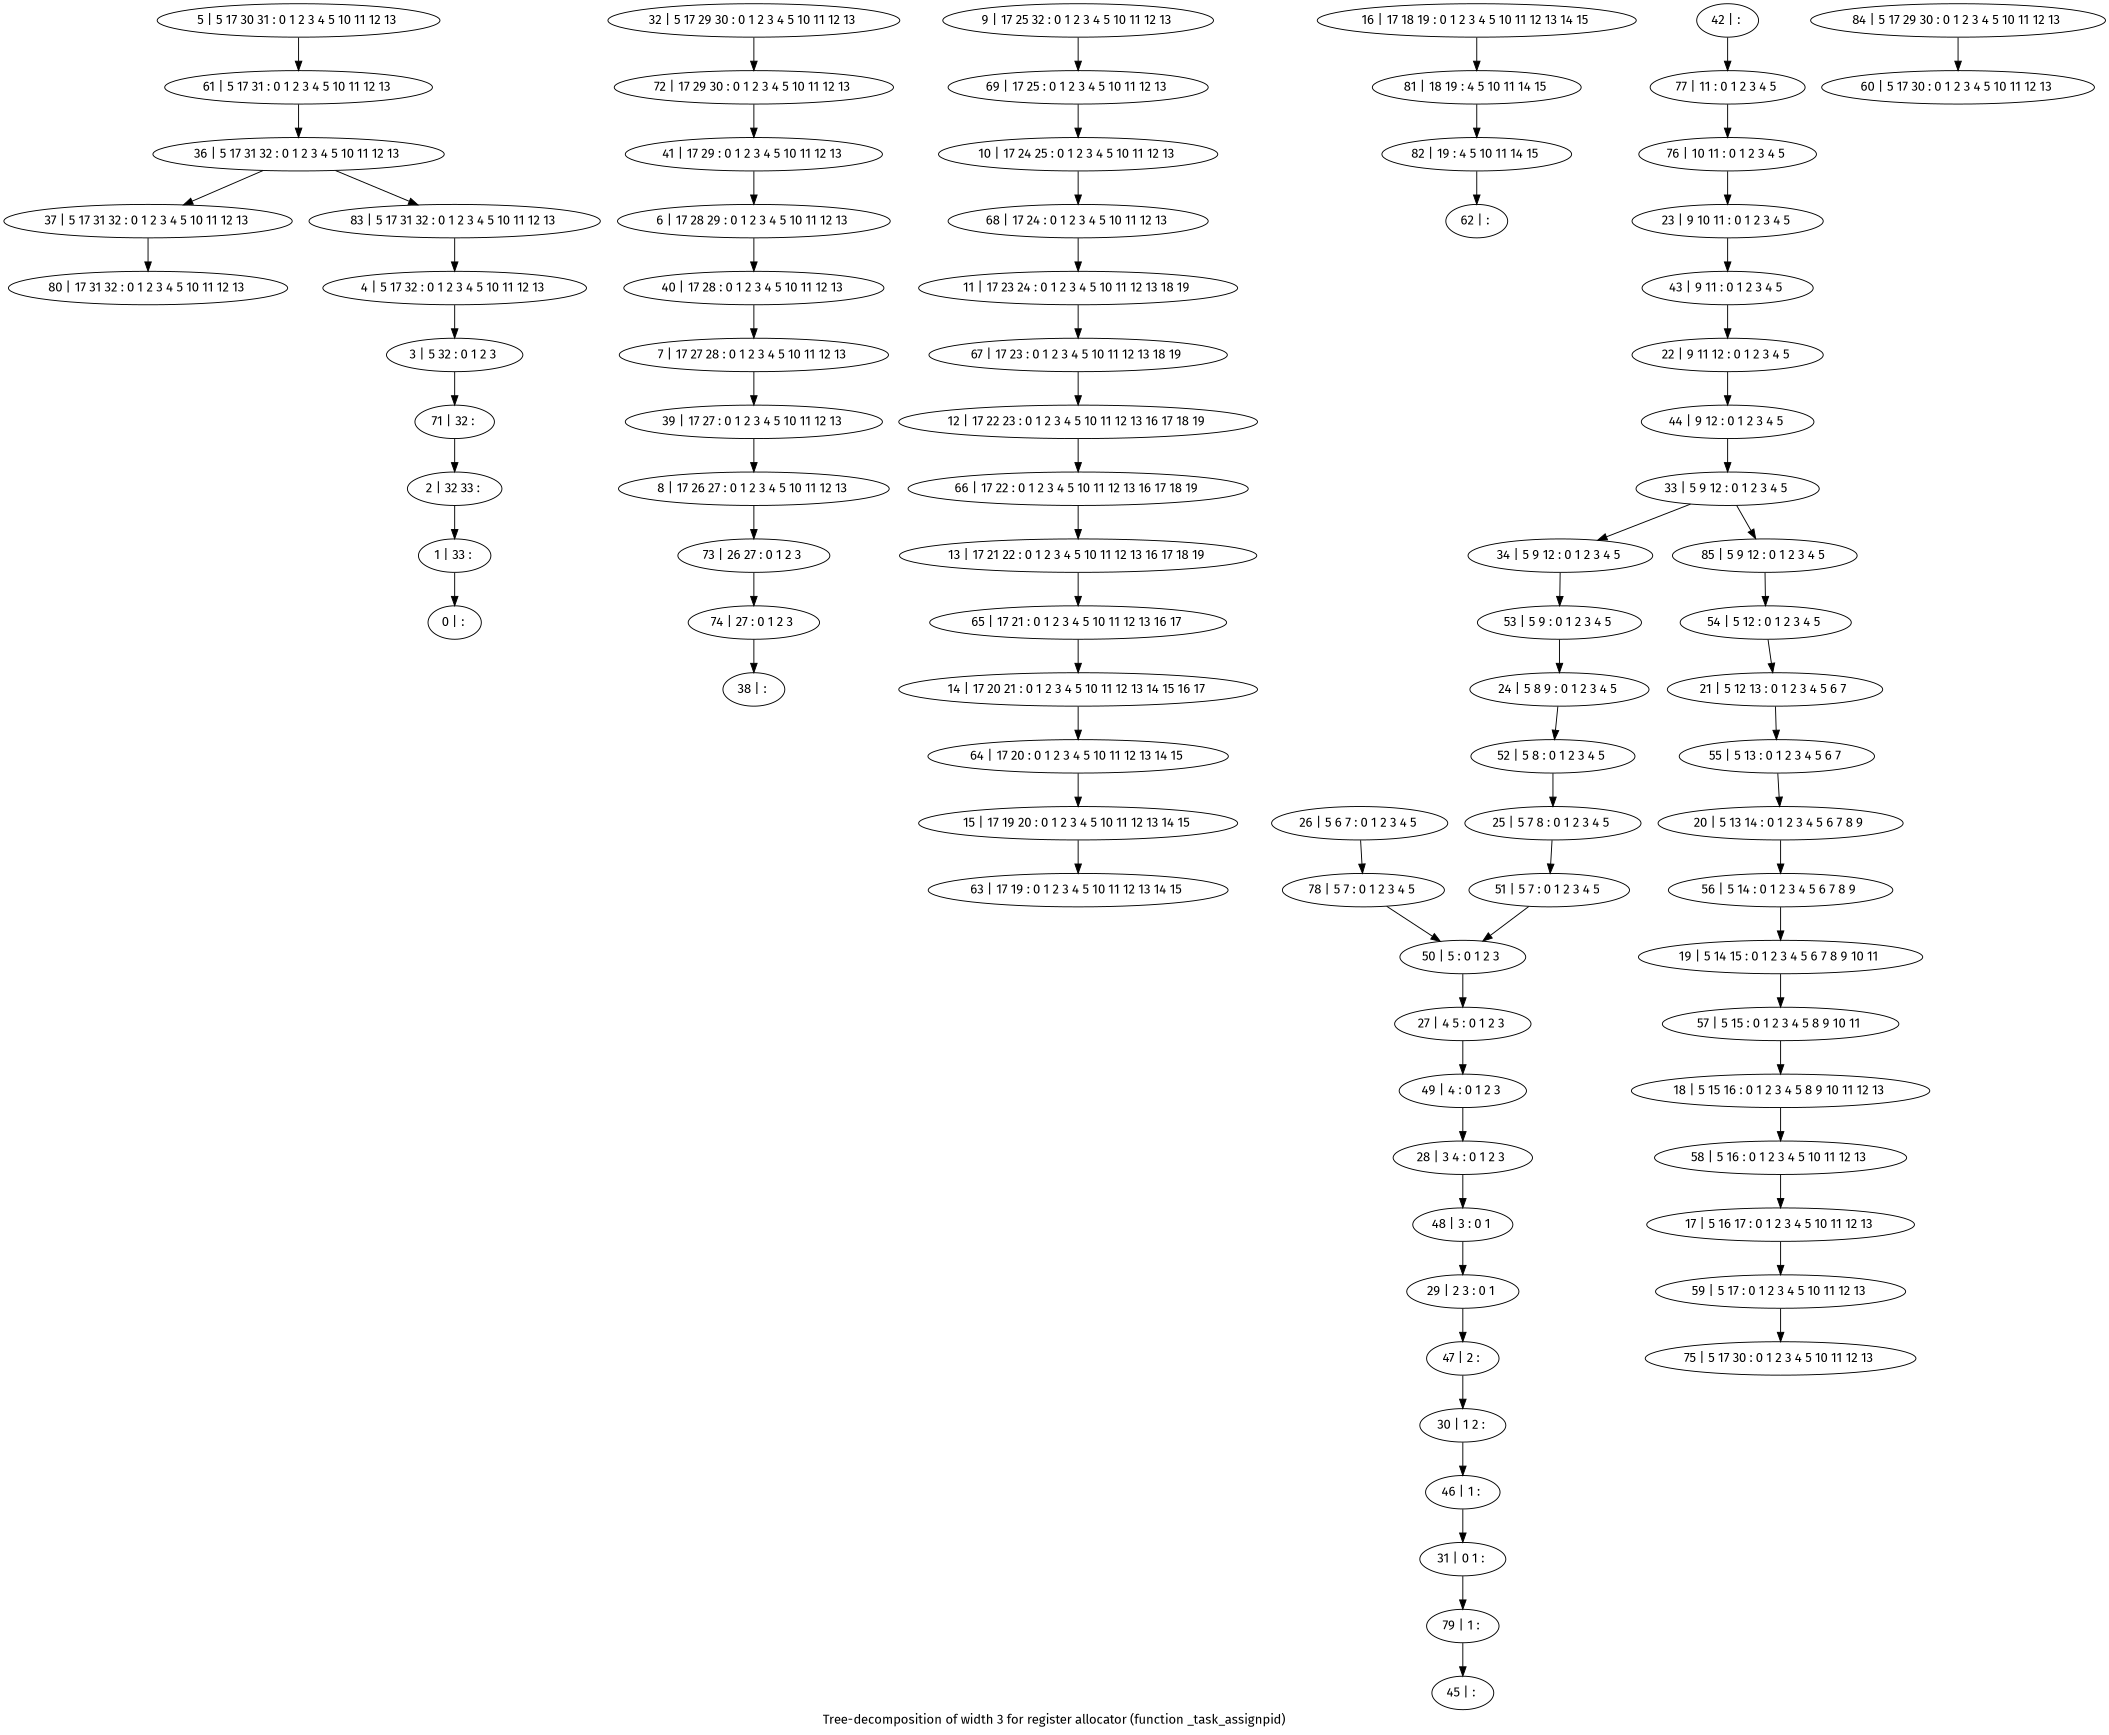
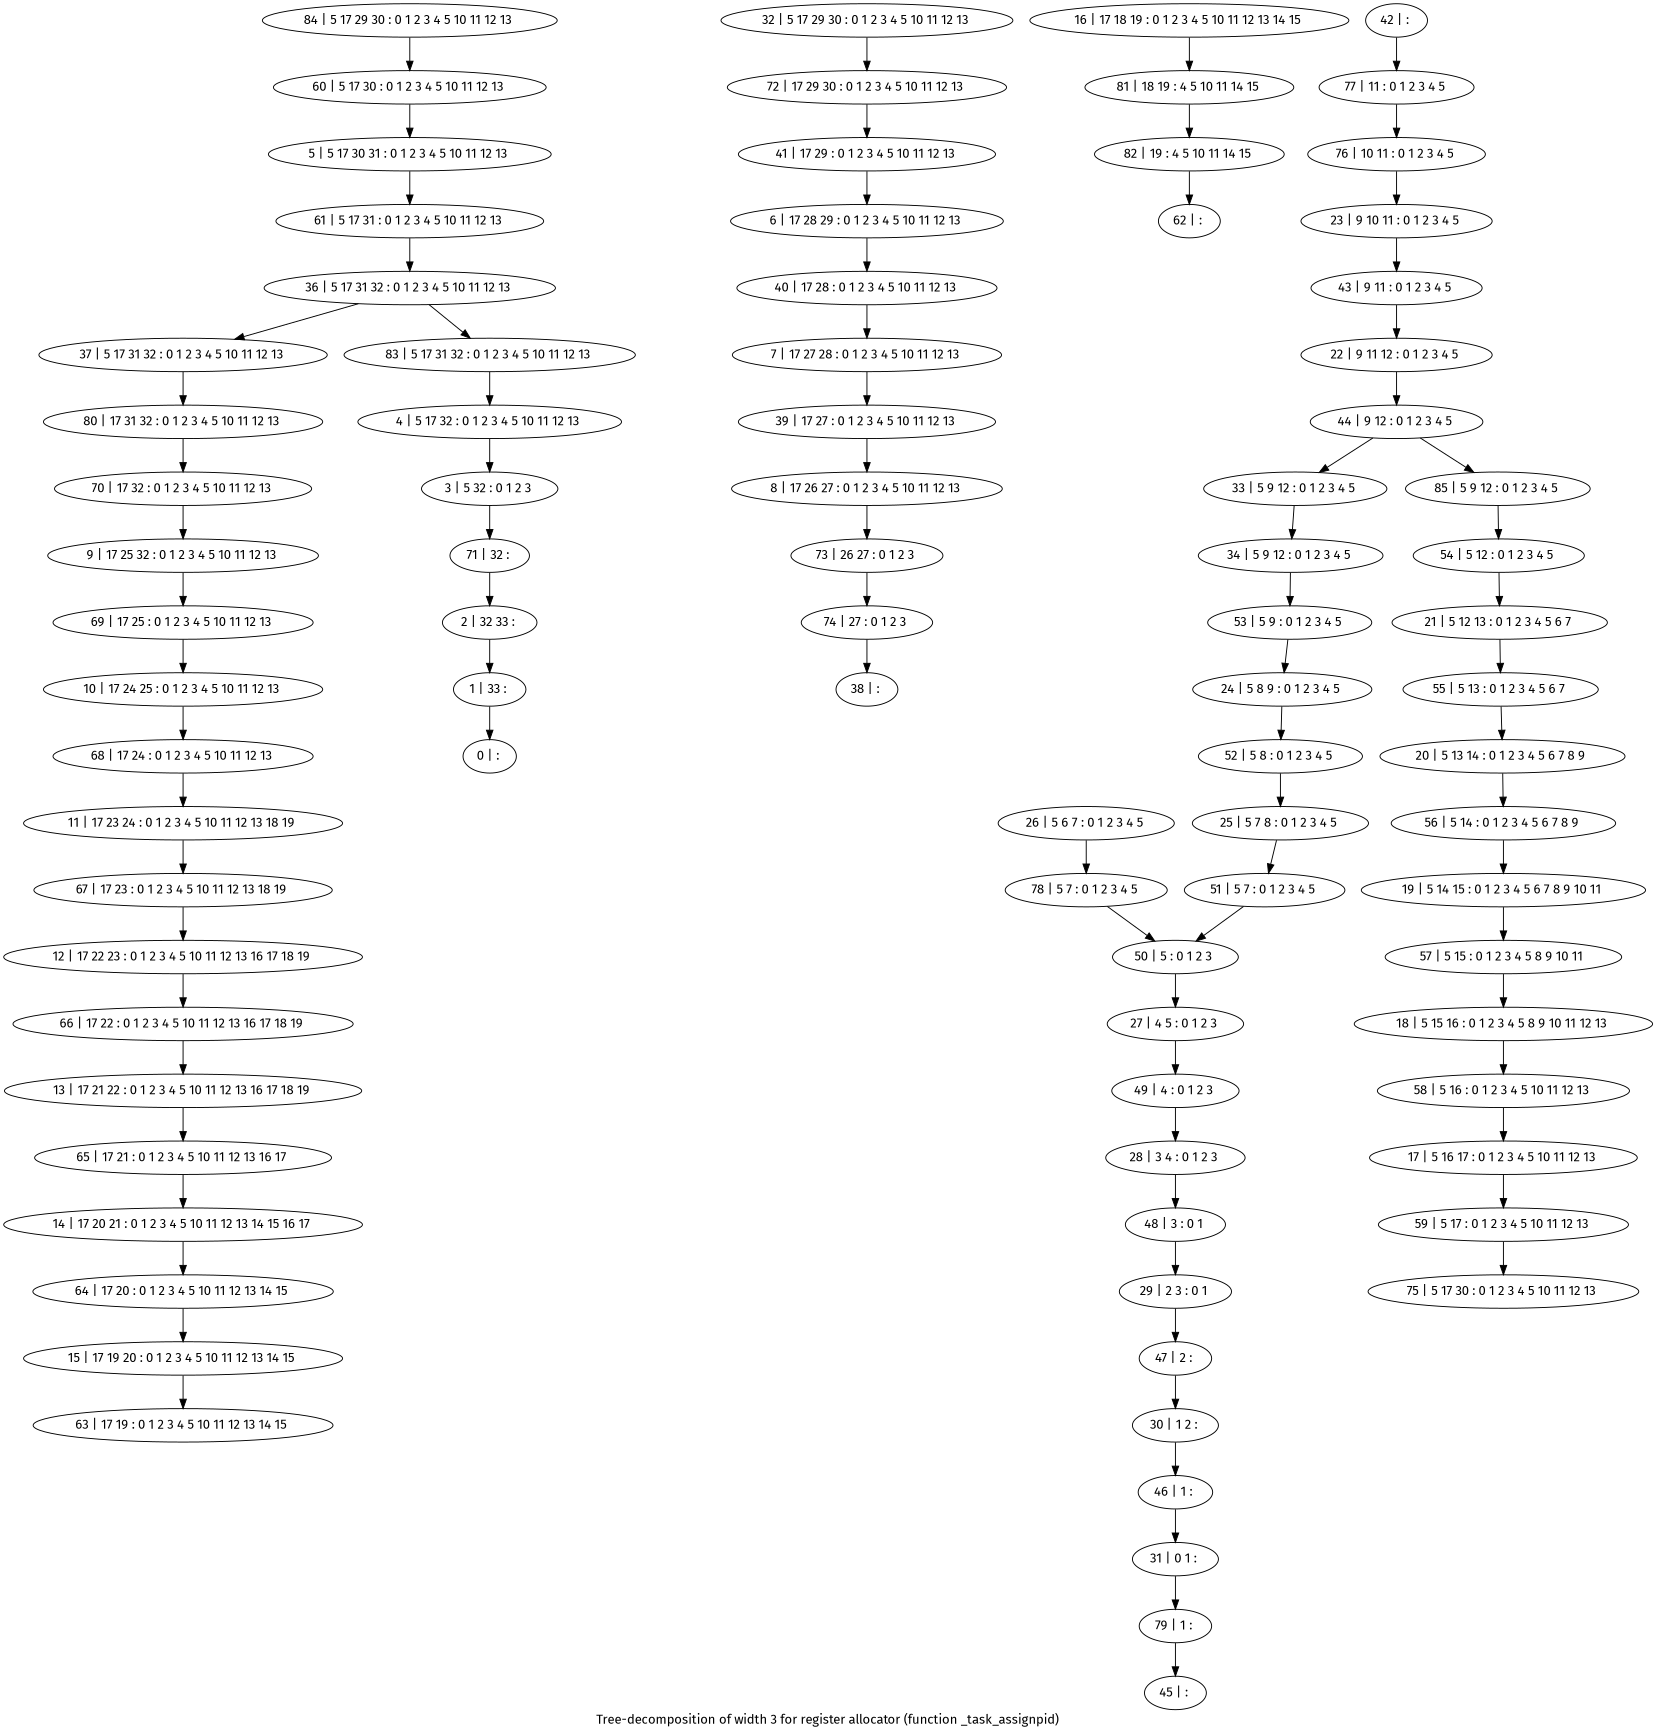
edge "60 | 5 17 30 : 0 1 2 3 4 5 10 11 12 13" -> "5 | 5 17 30 31 : 0 1 2 3 4 5 10 11 12 13": added
node "70 | 17 32 : 0 1 2 3 4 5 10 11 12 13": added
edge "33 | 5 9 12 : 0 1 2 3 4 5" -> "85 | 5 9 12 : 0 1 2 3 4 5": now "44 | 9 12 : 0 1 2 3 4 5" -> "85 | 5 9 12 : 0 1 2 3 4 5"
